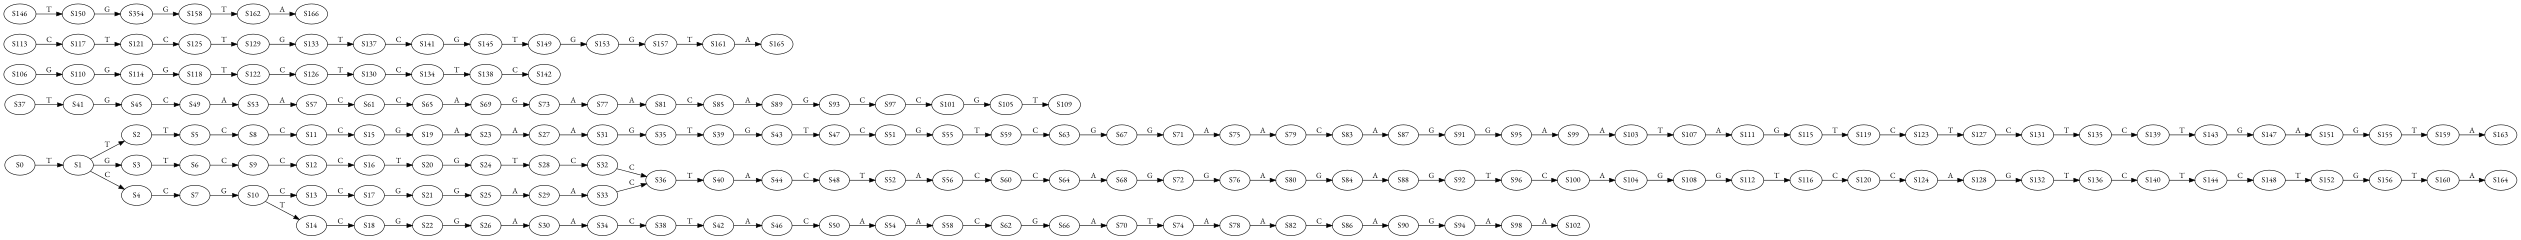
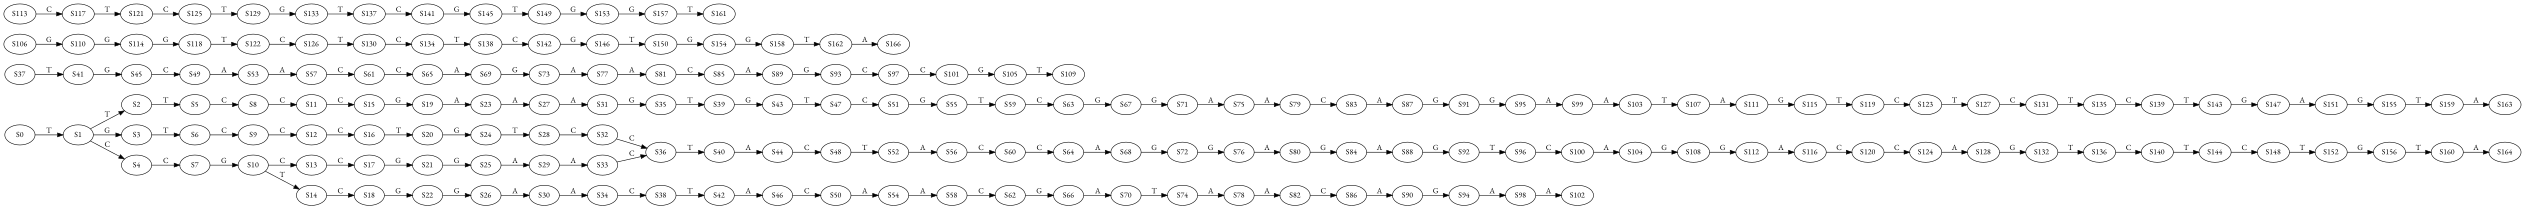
node "S354": label "S354" -> "S154"
edge "S142" -> "S146": added, label "G"
node "S165": removed
edge "S112" -> "S116": label "T" -> "A"
